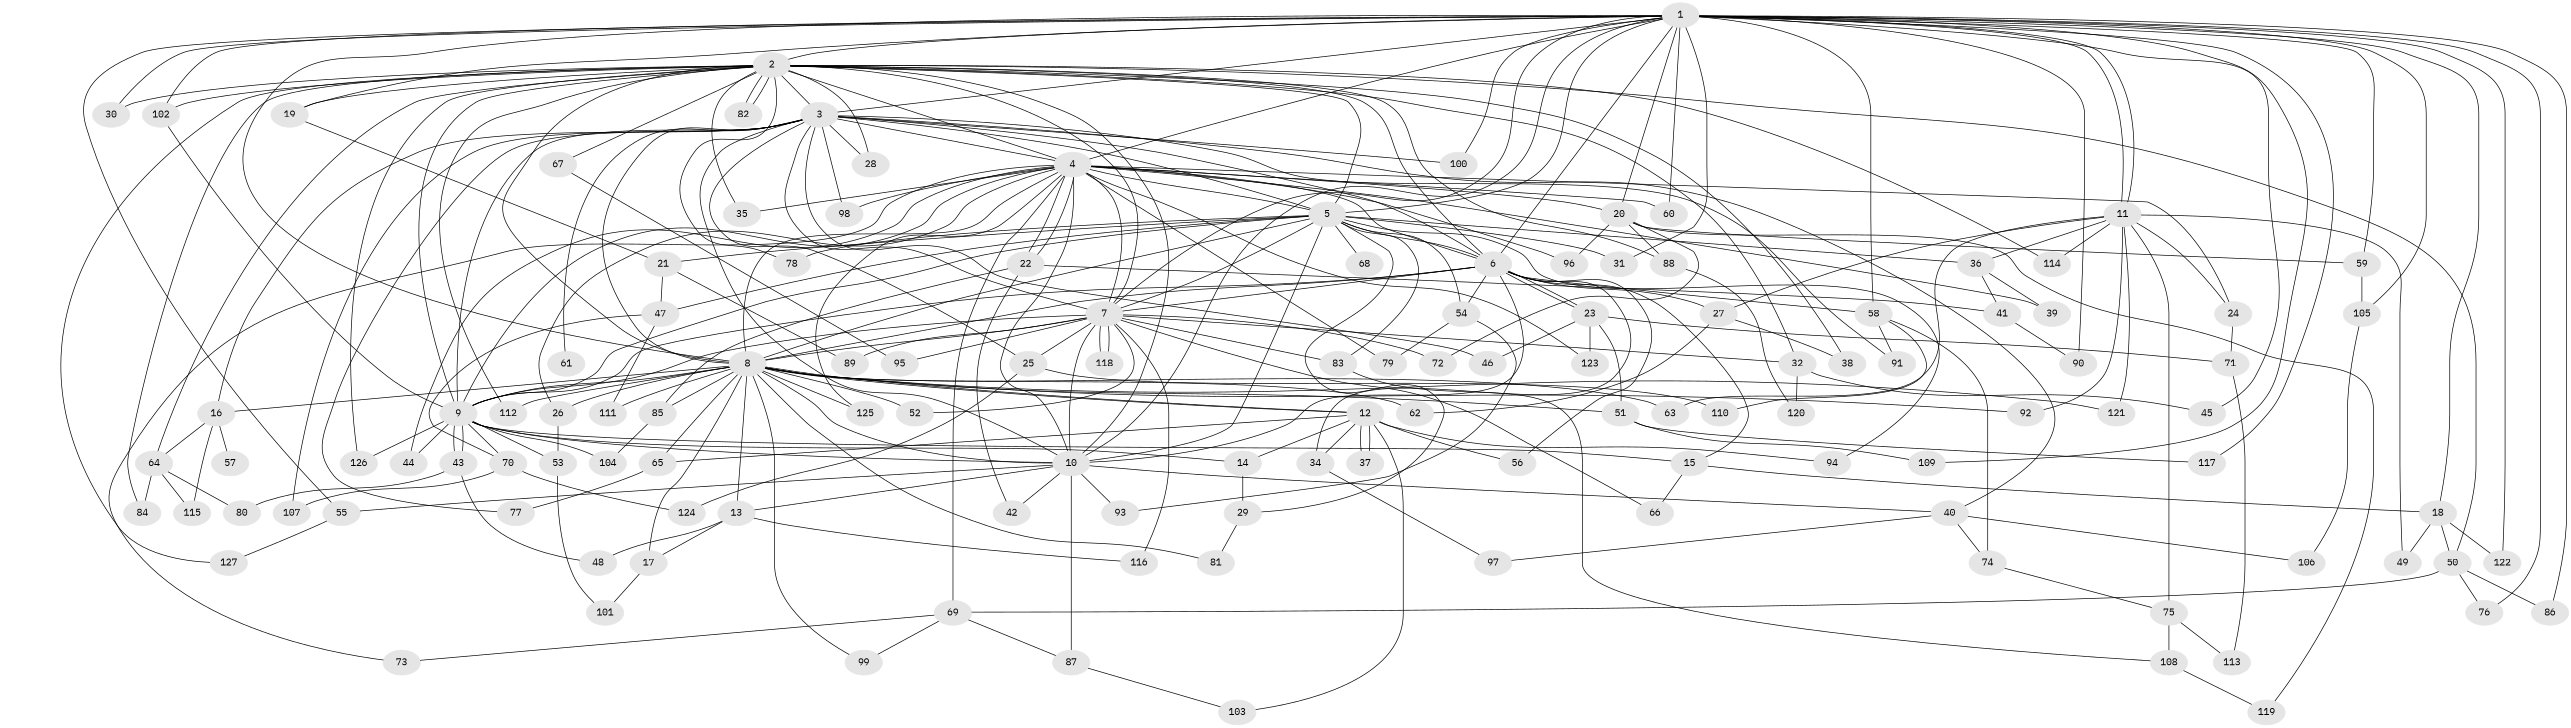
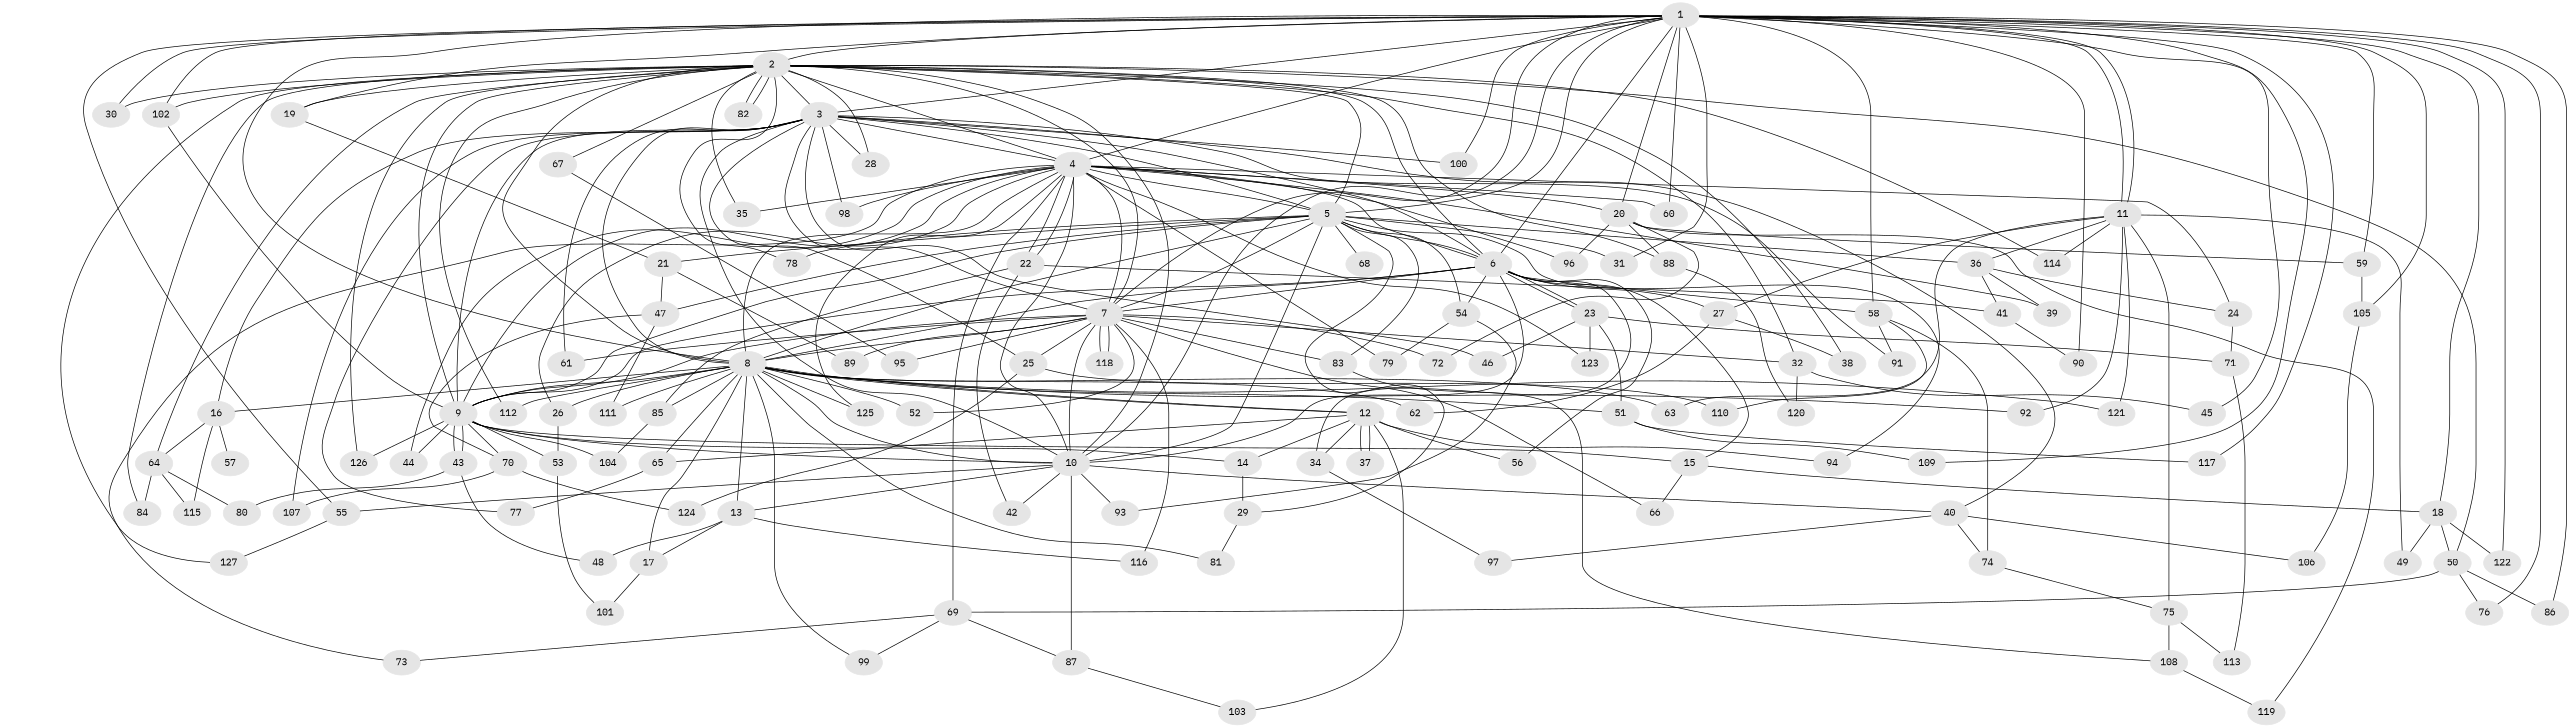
edge "11" -- "24": now "36" -- "24"
edge "7" -- "61": added
